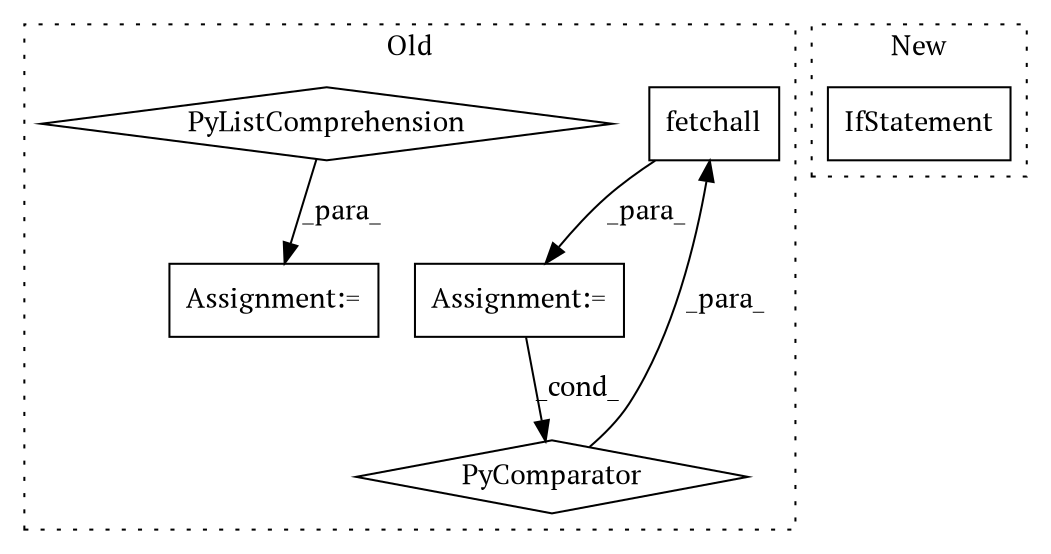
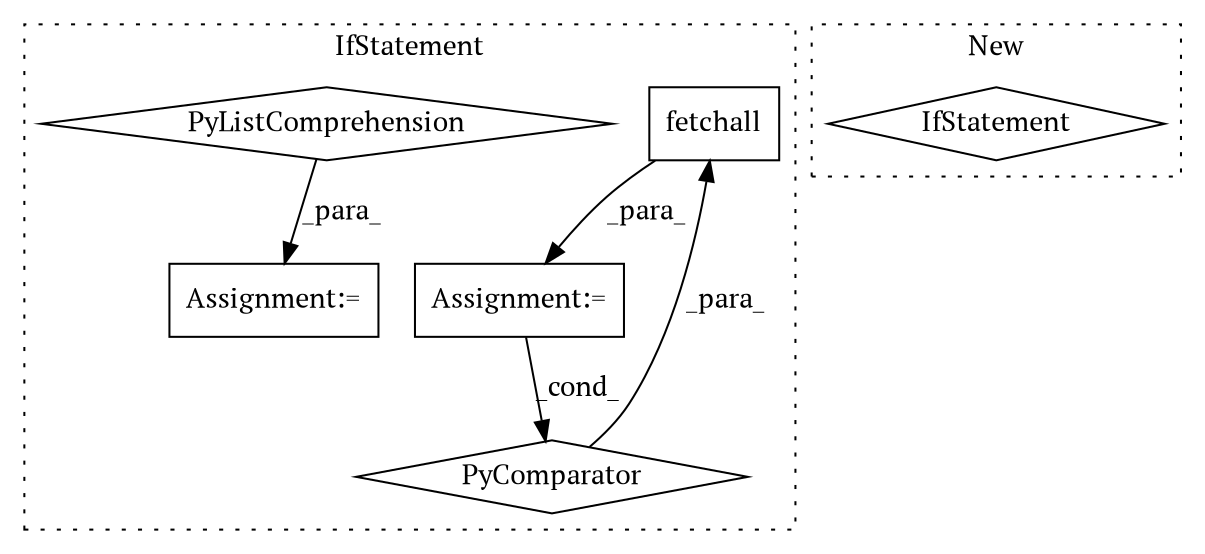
cluster "Old": label "Old" -> "IfStatement"
node "IfStatement": shape box -> diamond
